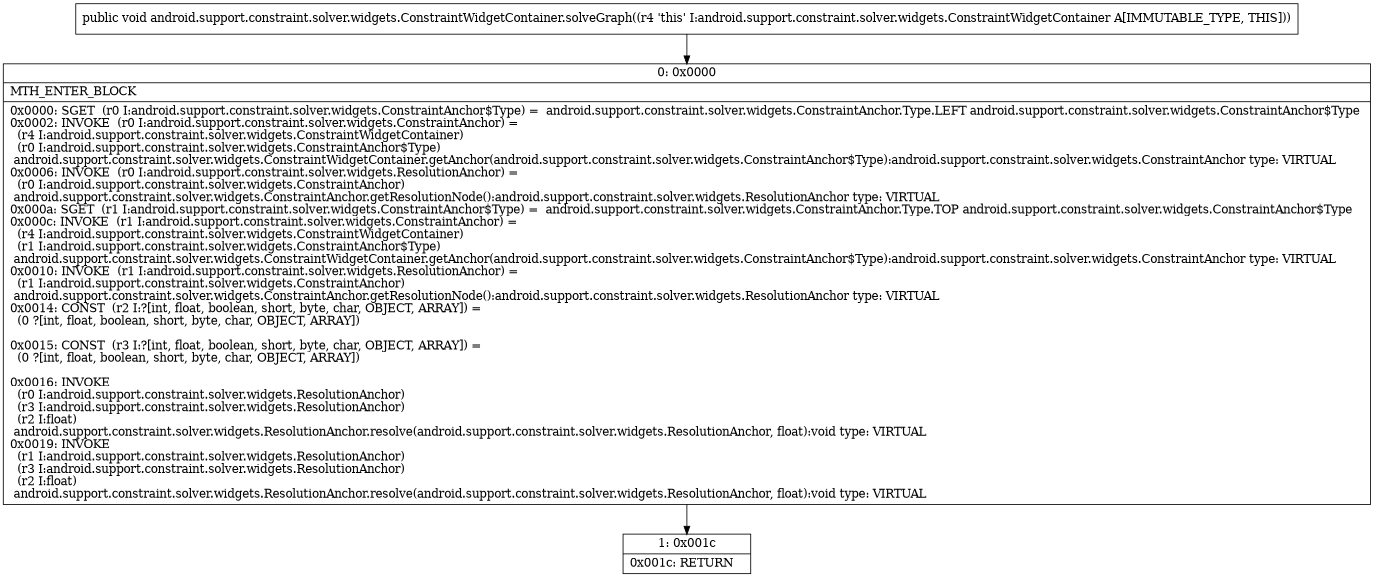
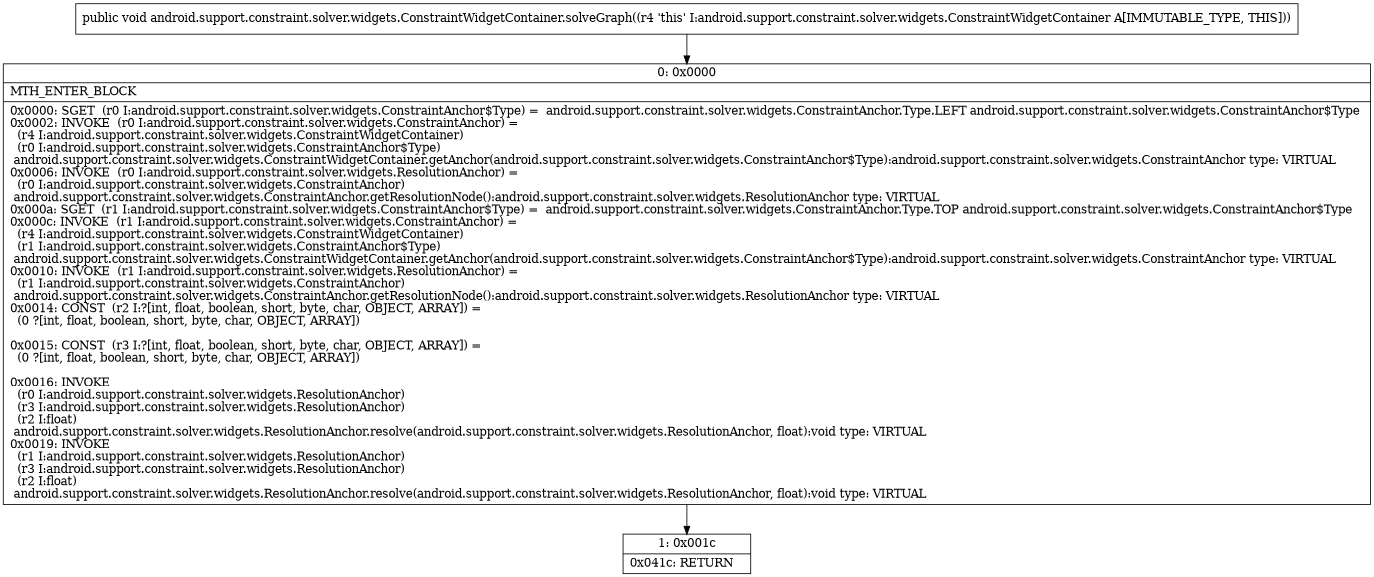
node "1: 0x001c": text "0x001c: RETURN" -> "0x041c: RETURN"
